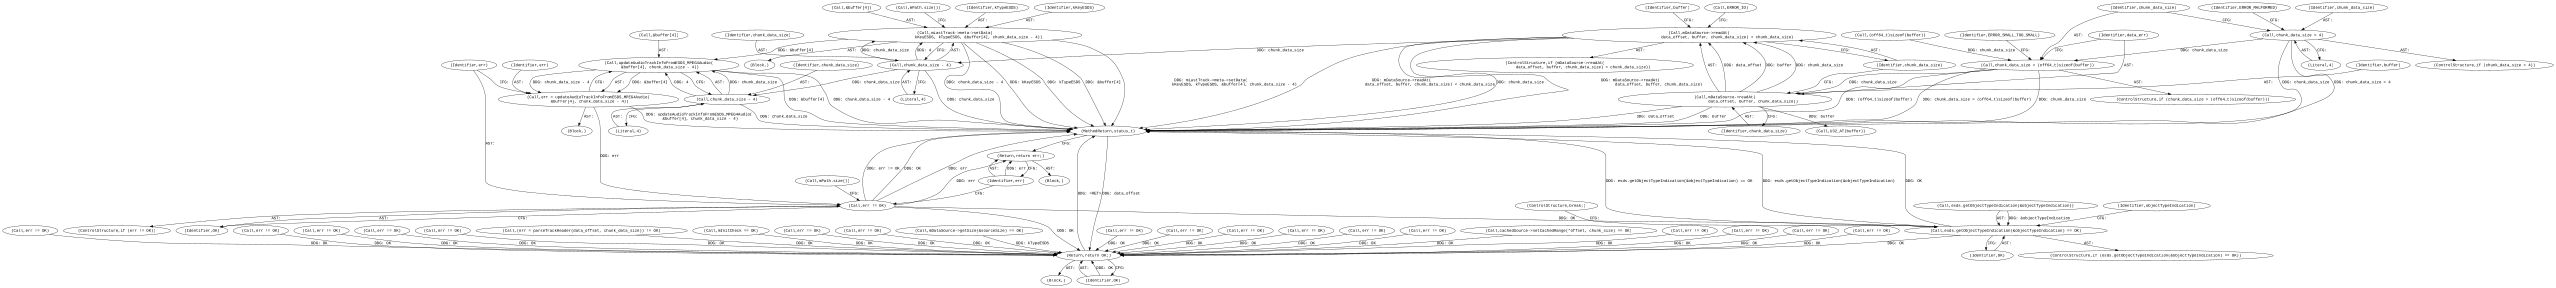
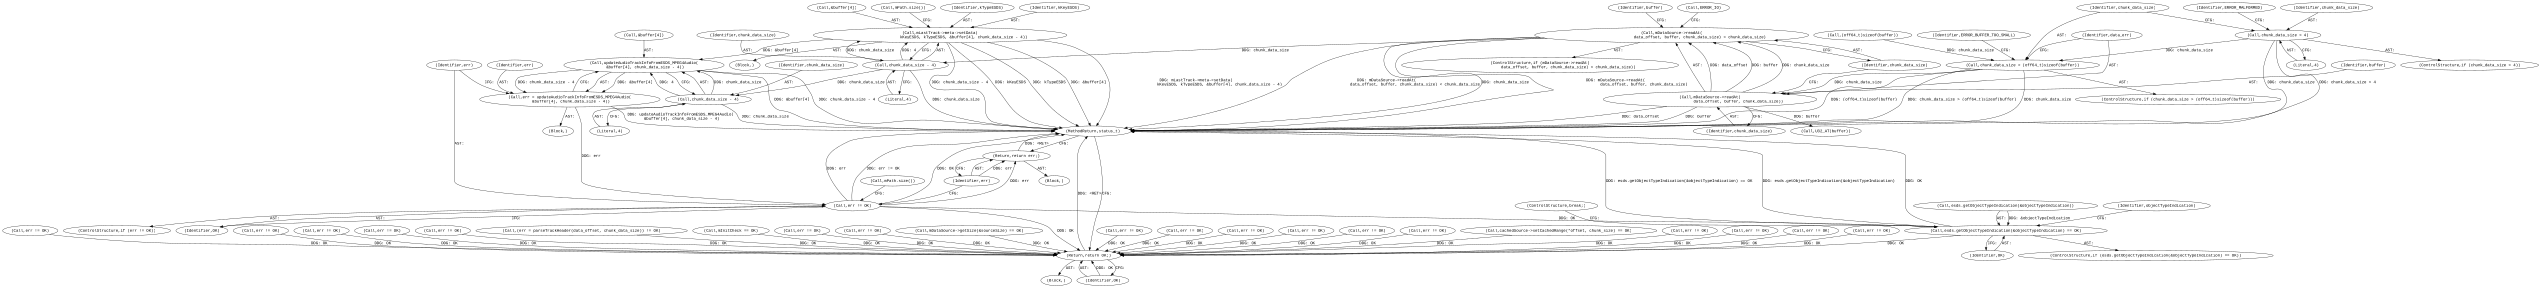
node "(Identifier,ERROR_SMALL_TOO_SMALL)": label "(Identifier,ERROR_SMALL_TOO_SMALL)" -> "(Identifier,ERROR_BUFFER_TOO_SMALL)"
edge "(Return,return err;)" -> "(MethodReturn,status_t)": added, label "DDG: <RET>"
edge "(MethodReturn,status_t)" -> "(Return,return OK;)": label "DDG: data_offset" -> "CFG: "
edge "(Call,mDataSource->getSize(&sourceSize) == OK)" -> "(Return,return OK;)": label "DDG: kTypeESDS" -> "DDG: OK"
